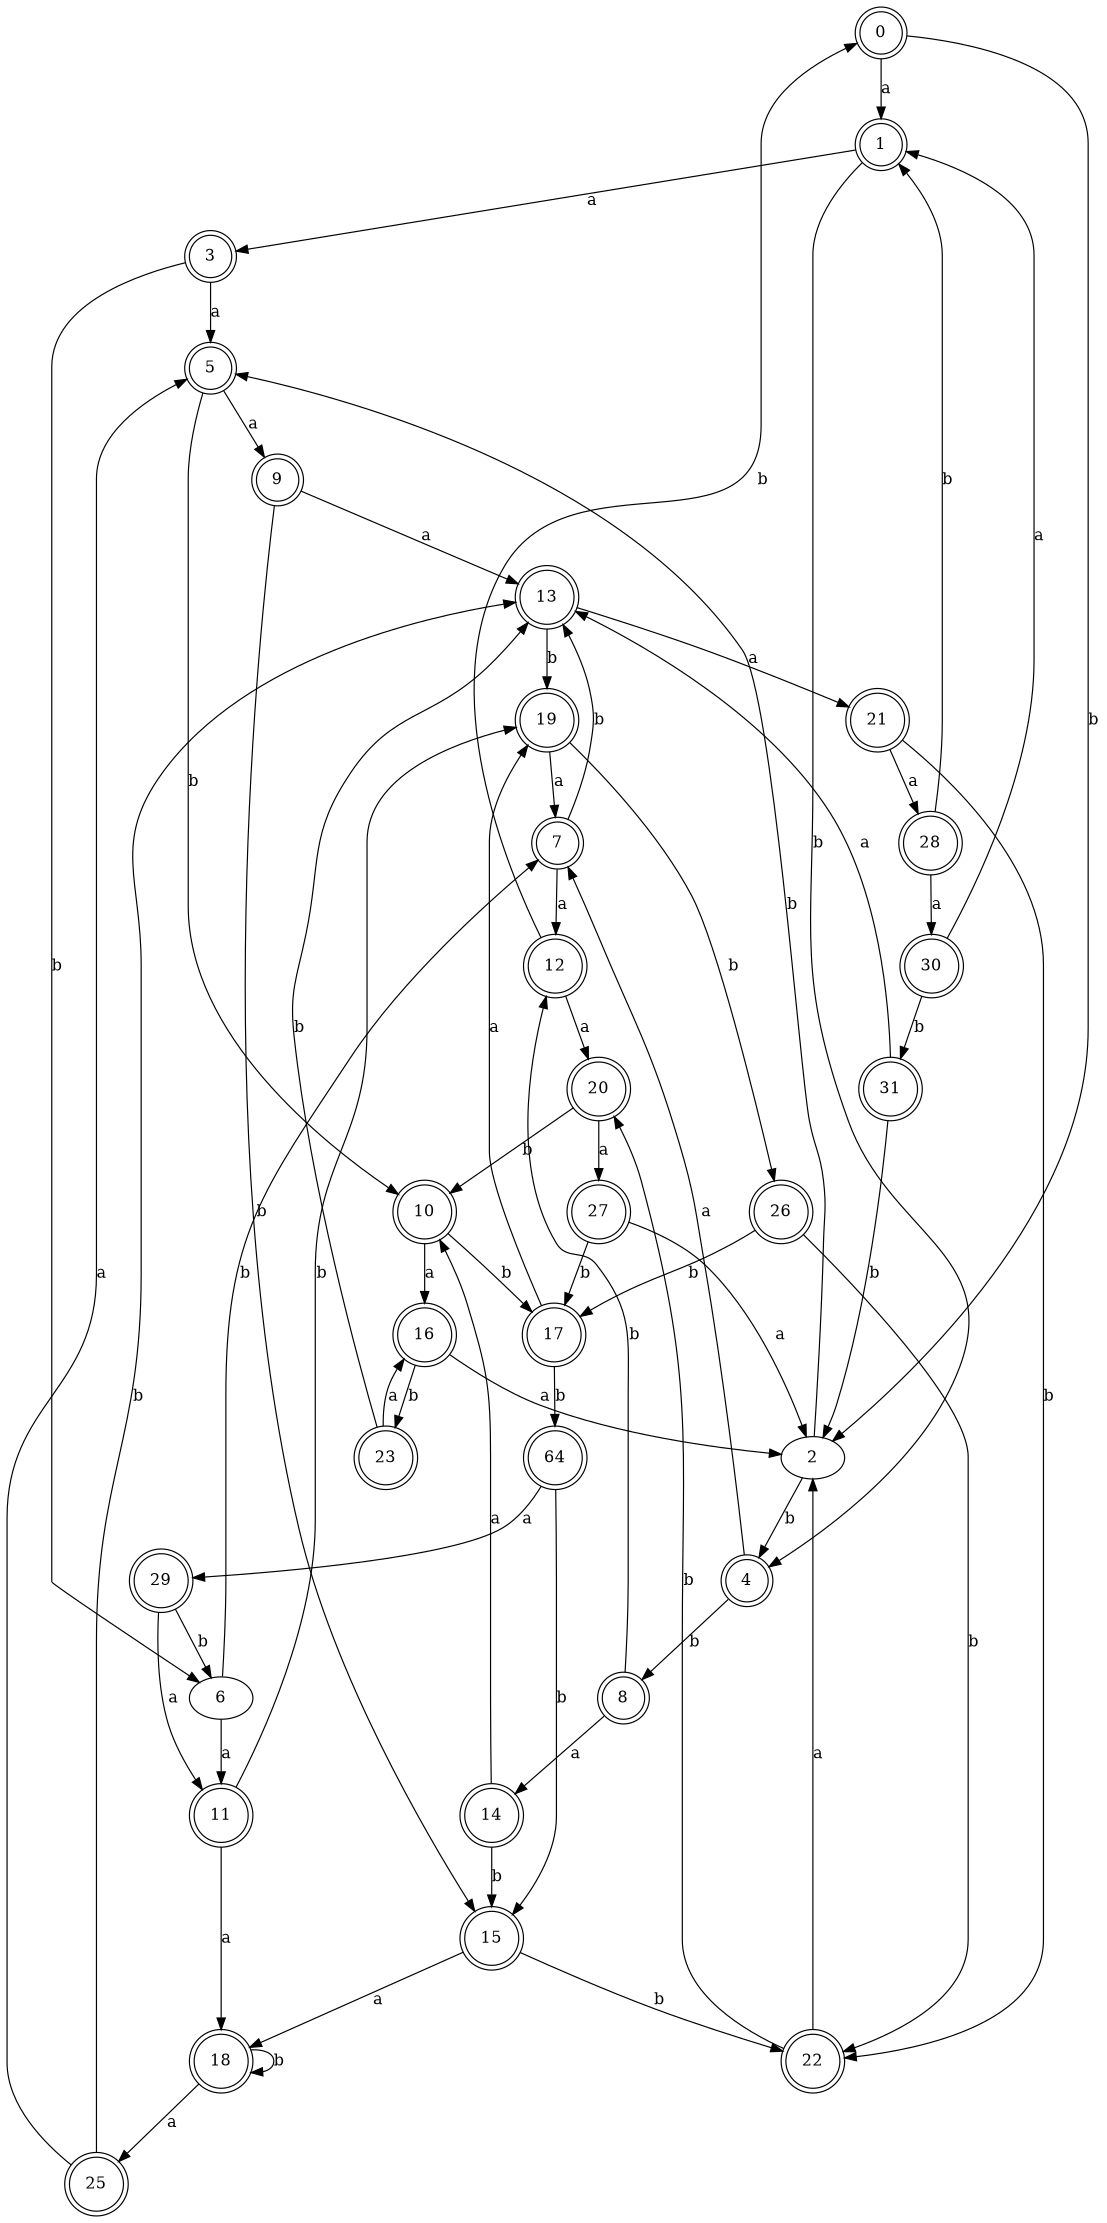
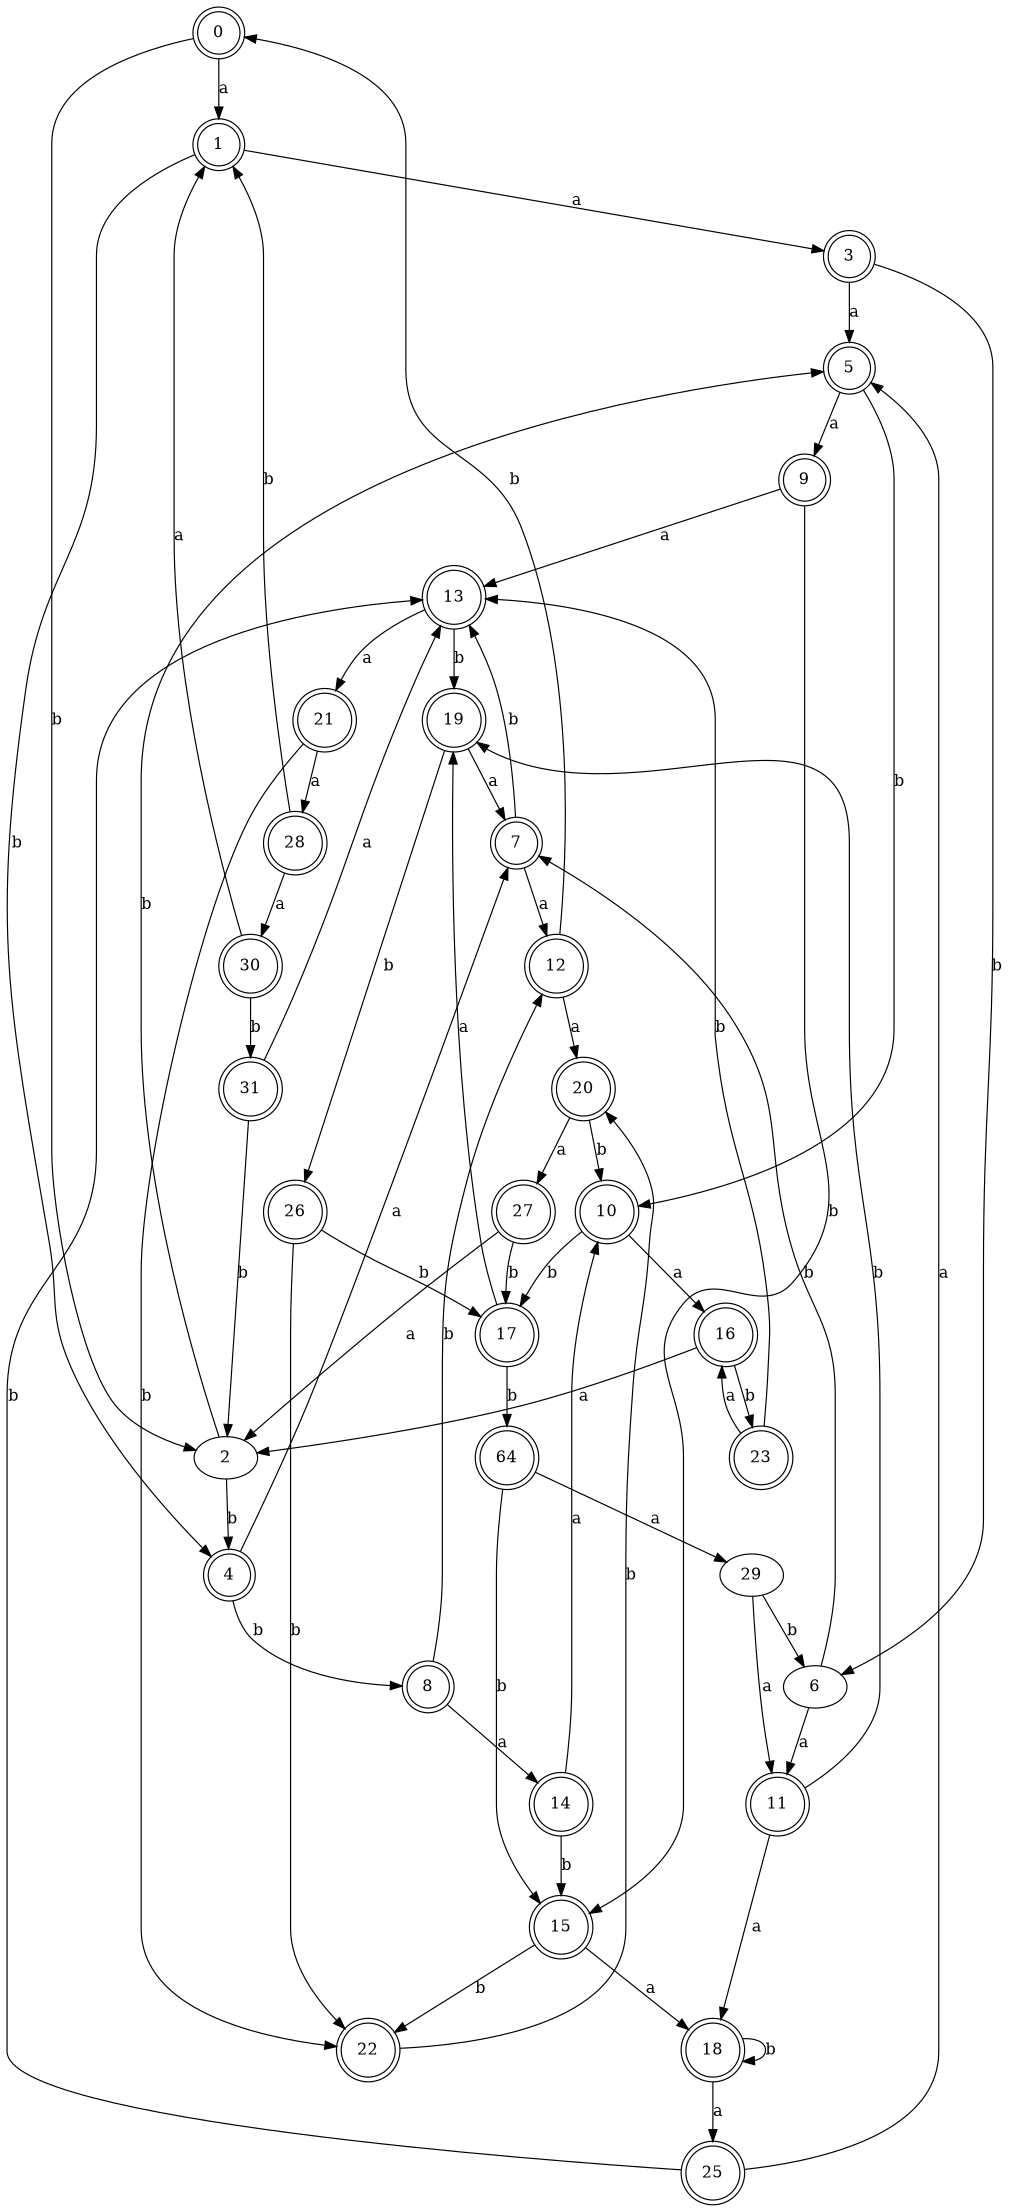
node "29": shape doublecircle -> ellipse
edge "22" -> "2": removed, label "a"
